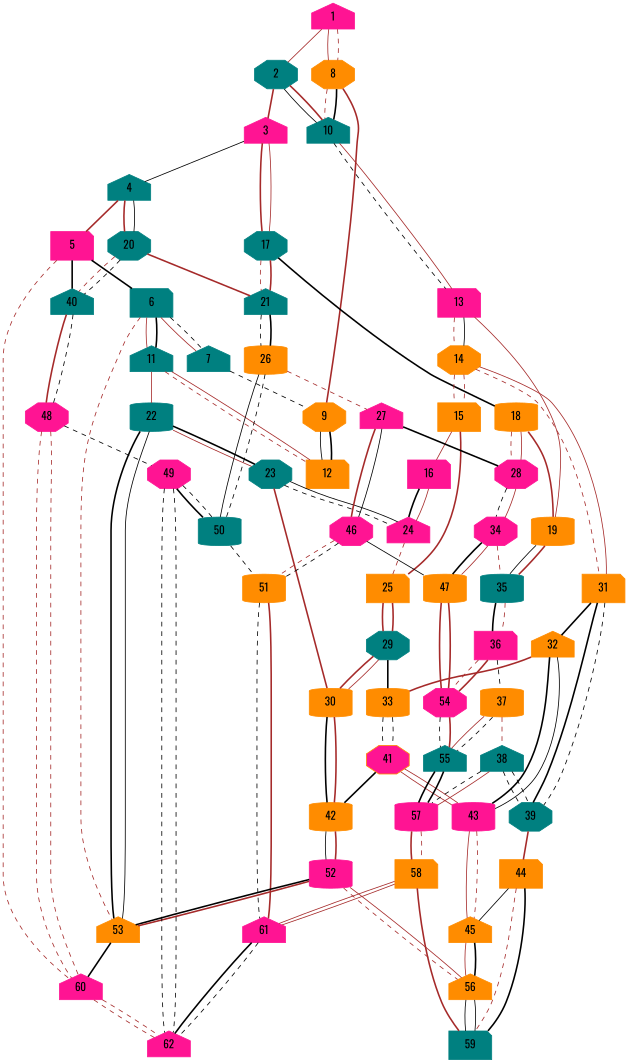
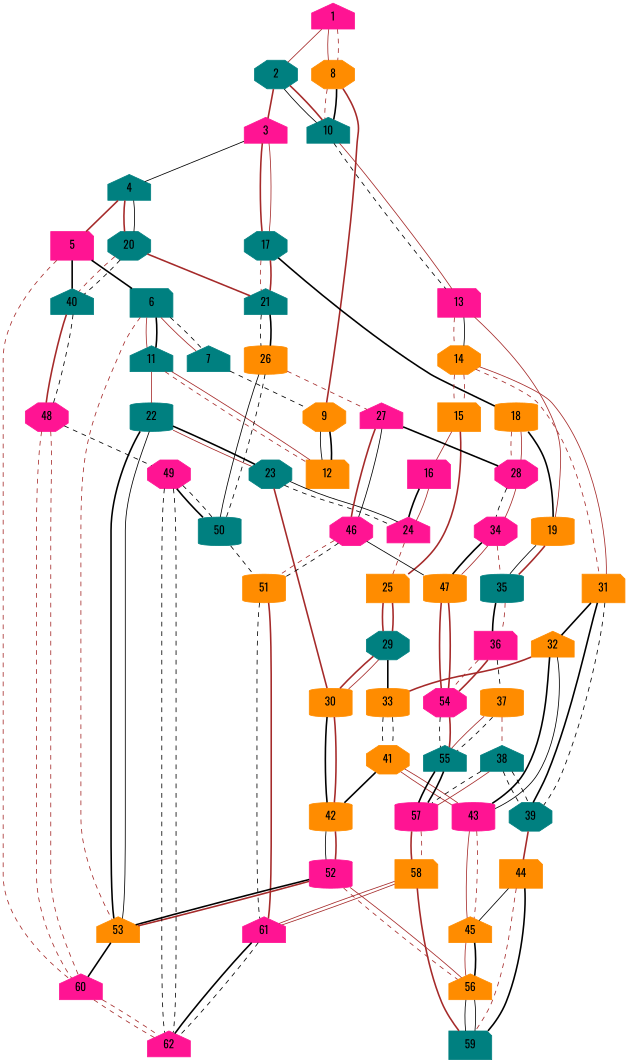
edge "18" -- "19": color brown -> black
node "41": fillcolor deeppink -> darkorange
